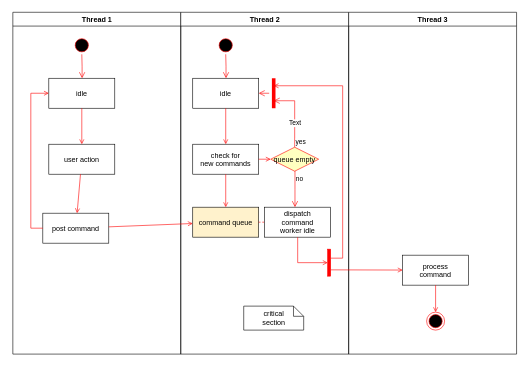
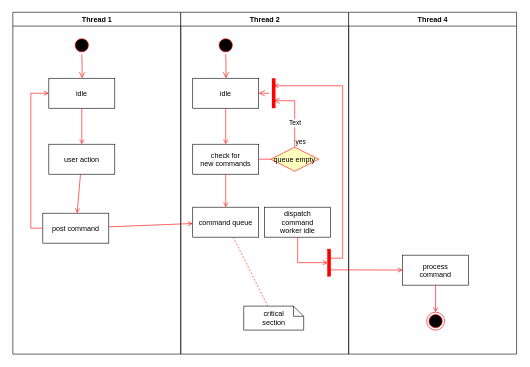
node "Thread 3": label "Thread 3" -> "Thread 4"
edge "check for new commands" -> "queue empty": arrowhead open -> none
edge "queue empty" -> "dispatch command worker idle": removed, label "no"
node "command queue": fillcolor #fff2cc -> #ffffff
edge "command queue" -- "dispatch command worker idle": now "command queue" -- "critical section"
